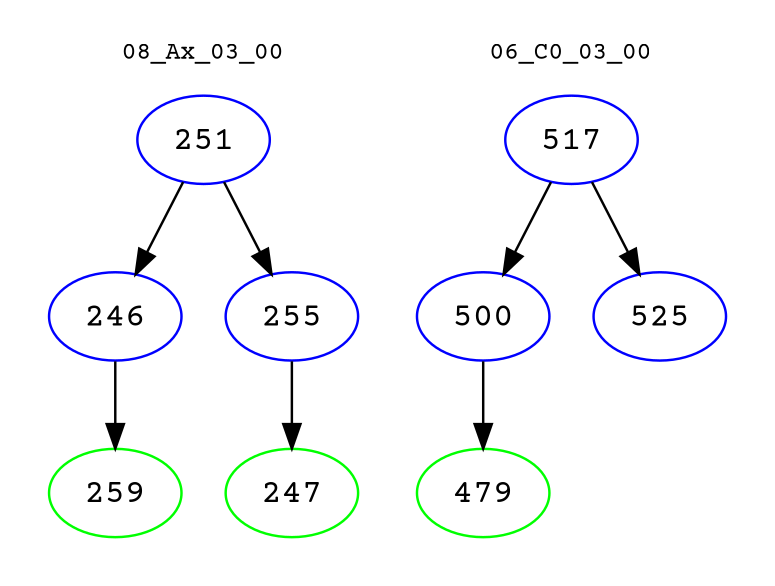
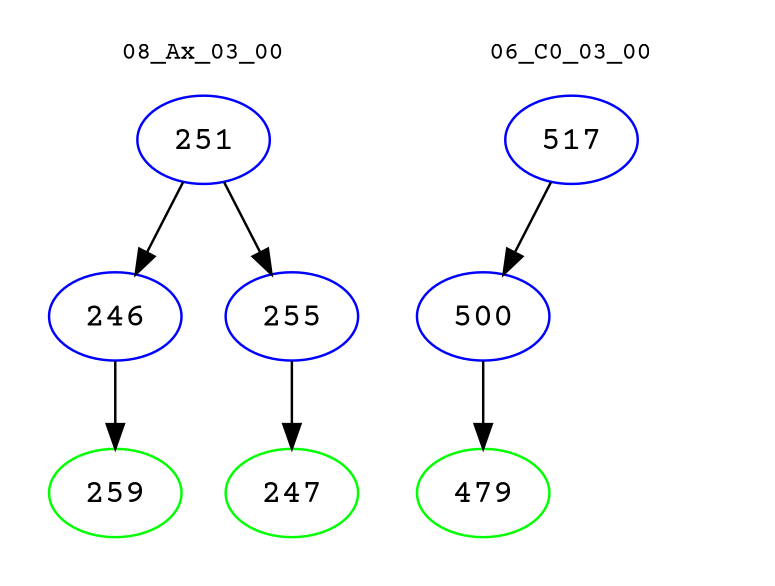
node "525": removed
